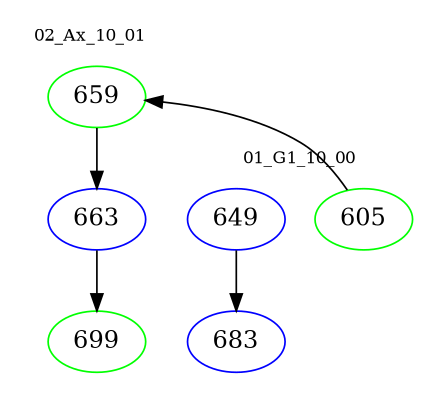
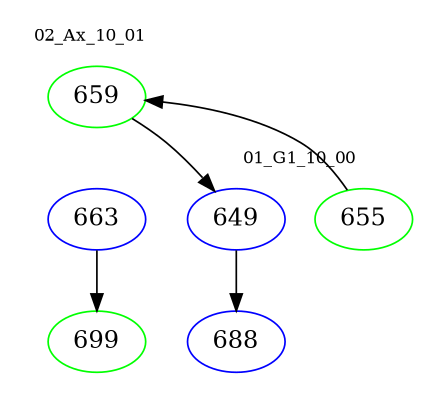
edge "659" -> "663": now "659" -> "649"
node "605": label "605" -> "655"
node "683": label "683" -> "688"
